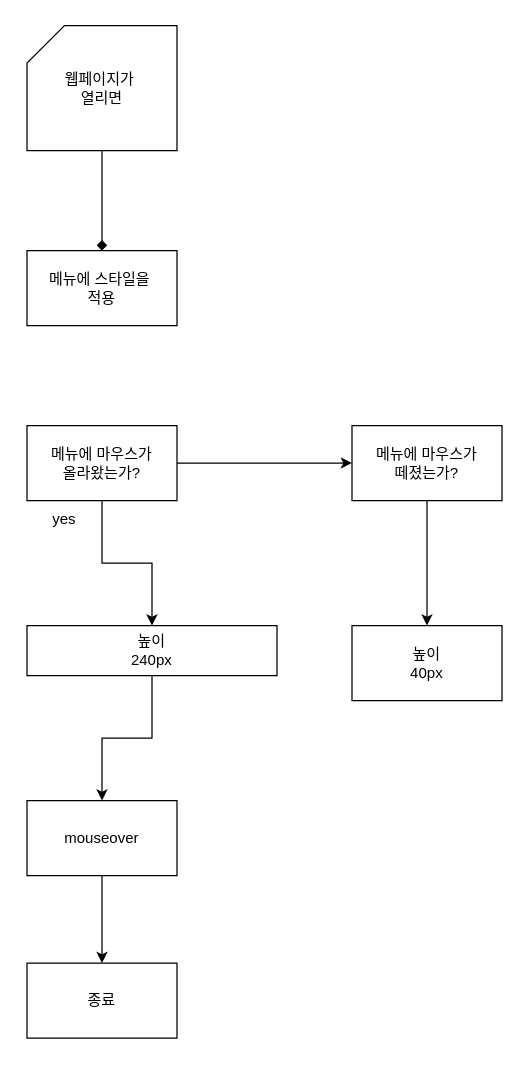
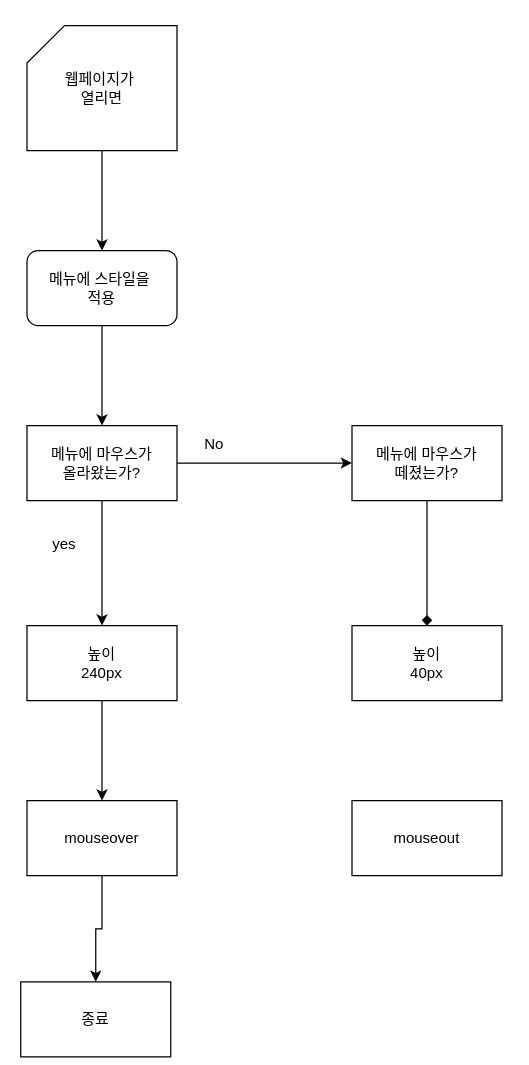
edge "웹페이지가 열리면" -> "메뉴에 스타일을 적용": arrowhead diamond -> classic
node "메뉴에 스타일을 적용": shape rectangle -> rounded rectangle
edge "메뉴에 스타일을 적용" -> "메뉴에 마우스가 올라왔는가?": added
node "No": added
node "yes": moved (64, 519) -> (64, 544)
edge "메뉴에 마우스가 떼졌는가?" -> "높이 40px": arrowhead classic -> diamond
node "높이 240px": size 250x50 -> 150x75
node "mouseout": added
node "종료": moved (102, 1001) -> (96, 1019)
